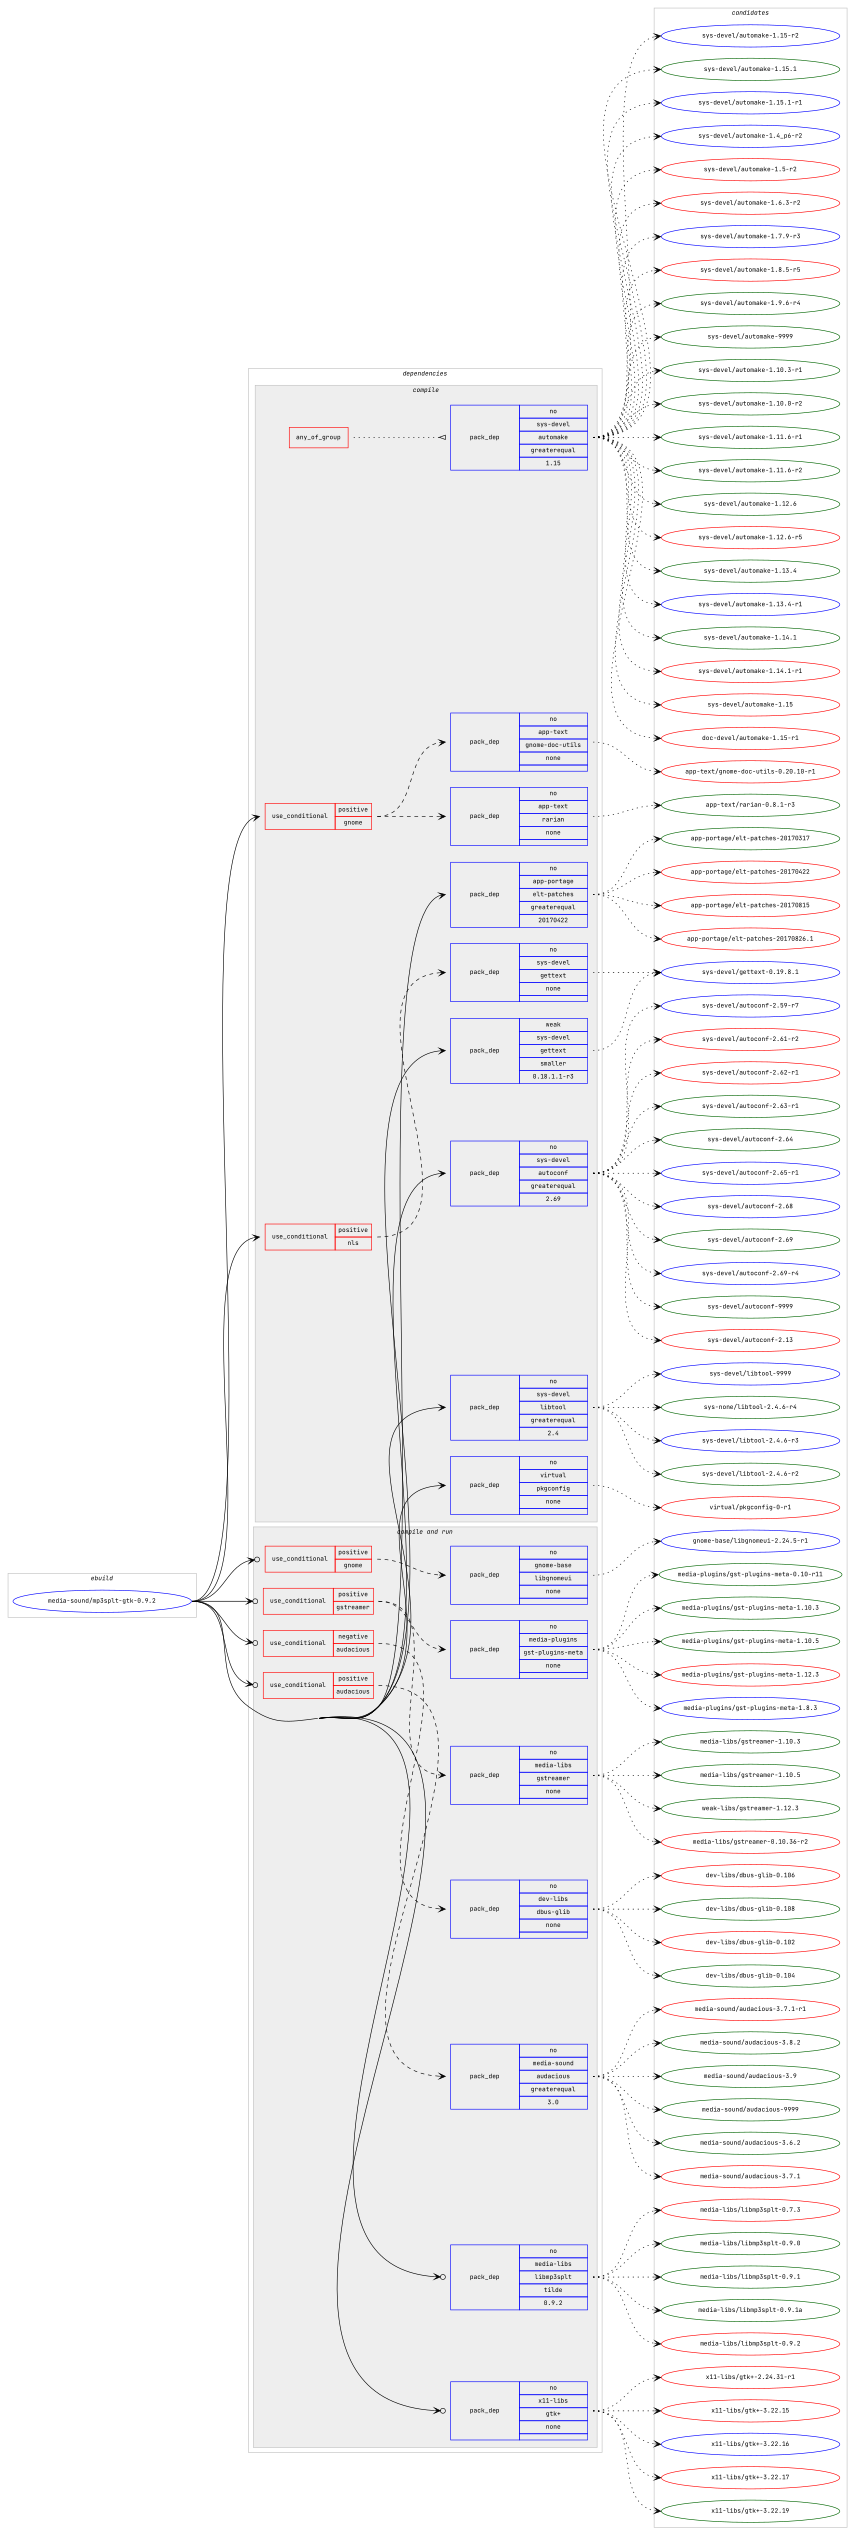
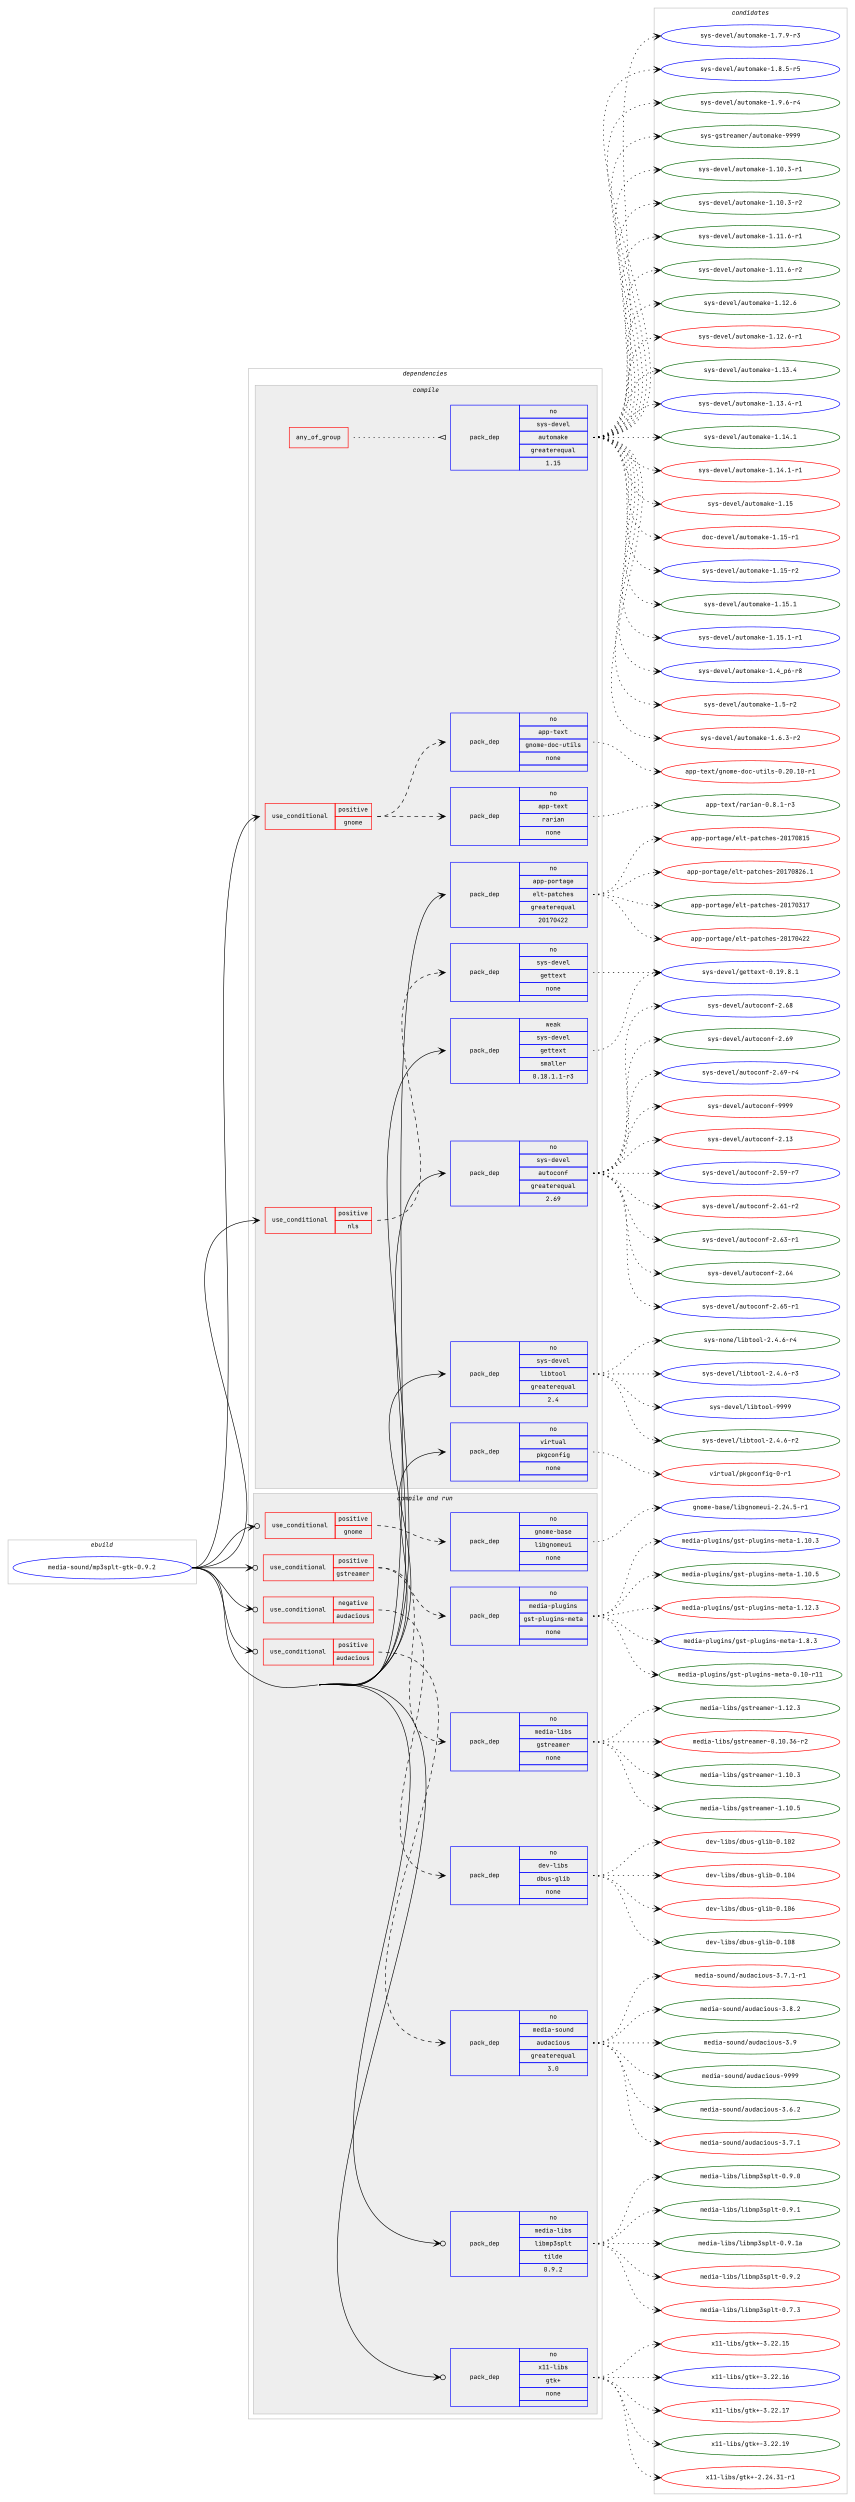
node "sys-devel/automake-1.4_p6-r2": label "sys-devel/automake-1.4_p6-r2" -> "sys-devel/automake-1.4_p6-r8"
node "sys-devel/automake-1.8.5-r5": color red -> blue
node "sys-devel/automake-9999": label "sys-devel/automake-9999" -> "sys-gstreamer/automake-9999"
node "sys-devel/automake-1.10.0-r2": label "sys-devel/automake-1.10.0-r2" -> "sys-devel/automake-1.10.3-r2"
node "sys-devel/automake-1.12.6-r5": label "sys-devel/automake-1.12.6-r5" -> "sys-devel/automake-1.12.6-r1"
node "sys-devel/autoconf-2.62-r1": removed
node "sys-devel/autoconf-9999": color darkgreen -> red
node "media-plugins/gst-plugins-meta-1.10.3": color darkgreen -> blue
node "weak-libs/gstreamer-1.12.3": label "weak-libs/gstreamer-1.12.3" -> "media-libs/gstreamer-1.12.3"
node "dev-libs/dbus-glib-0.104": color darkgreen -> red
